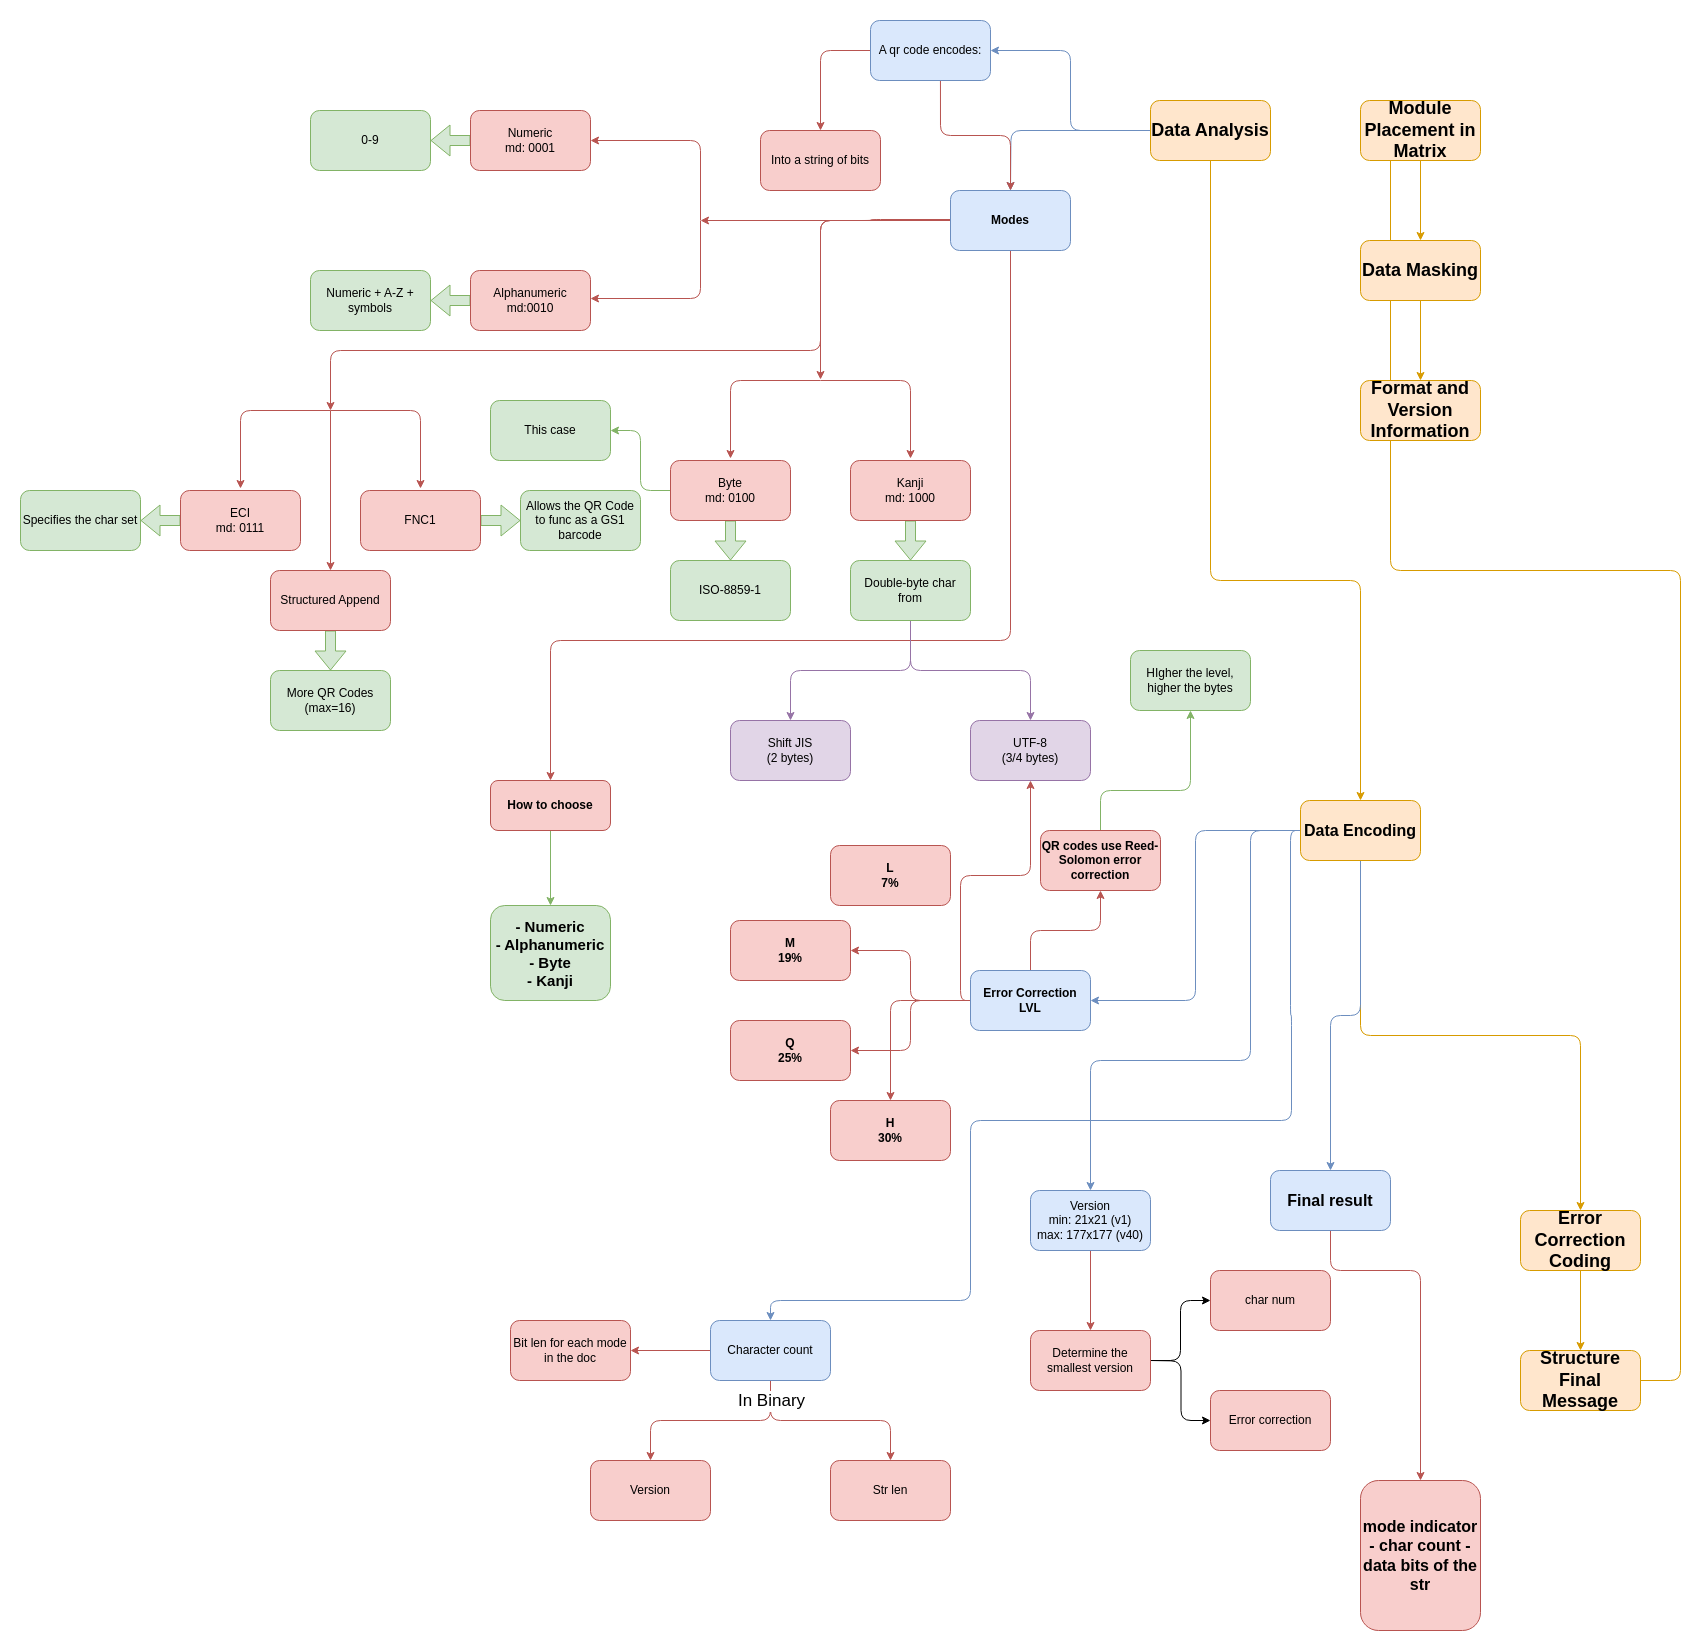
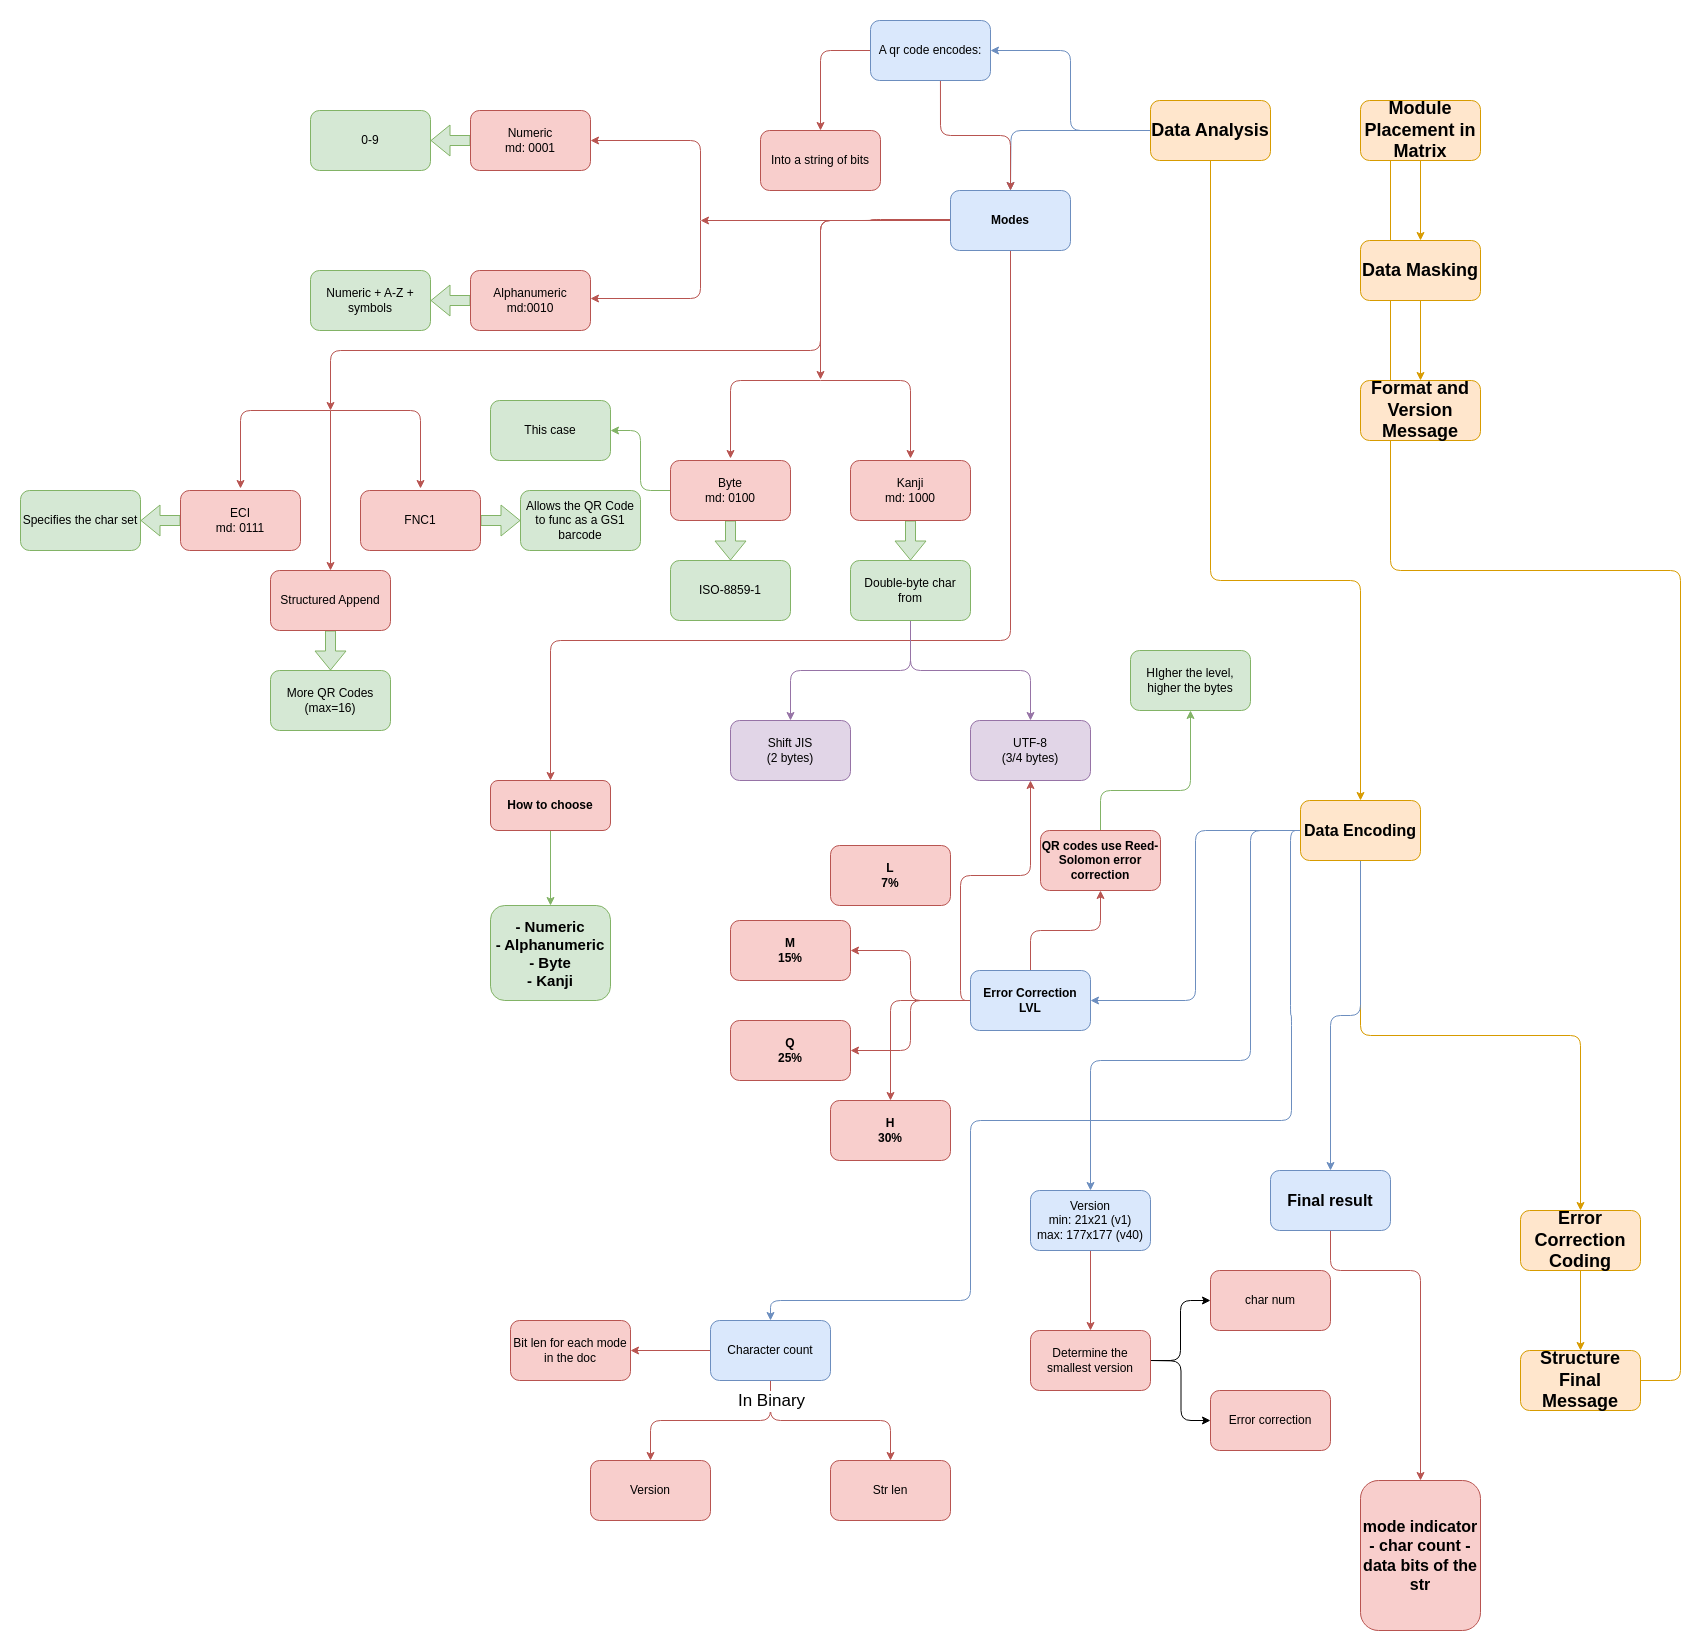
node "Format and Version Information": label "Format and Version Information" -> "Format and Version Message"
node "M 19%": label "M 19%" -> "M 15%"
